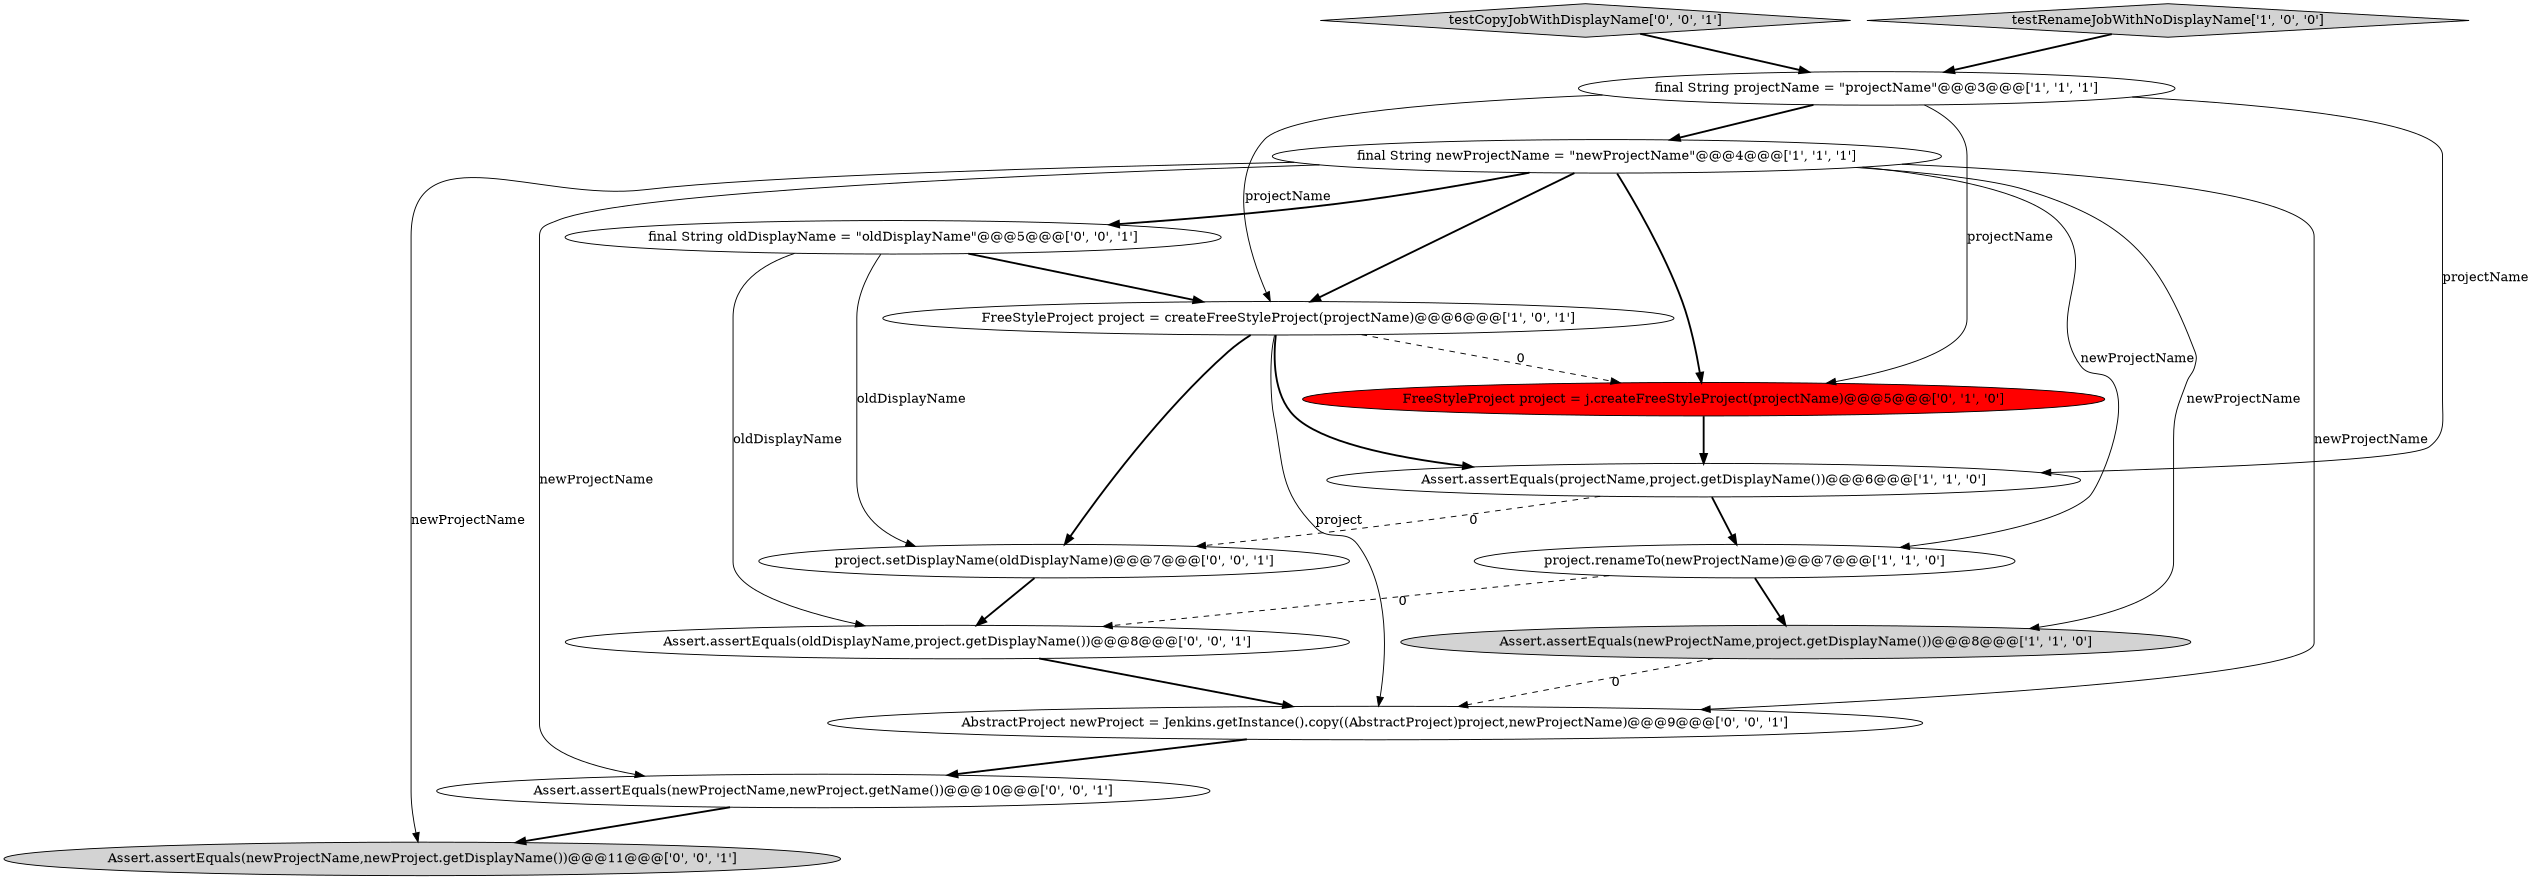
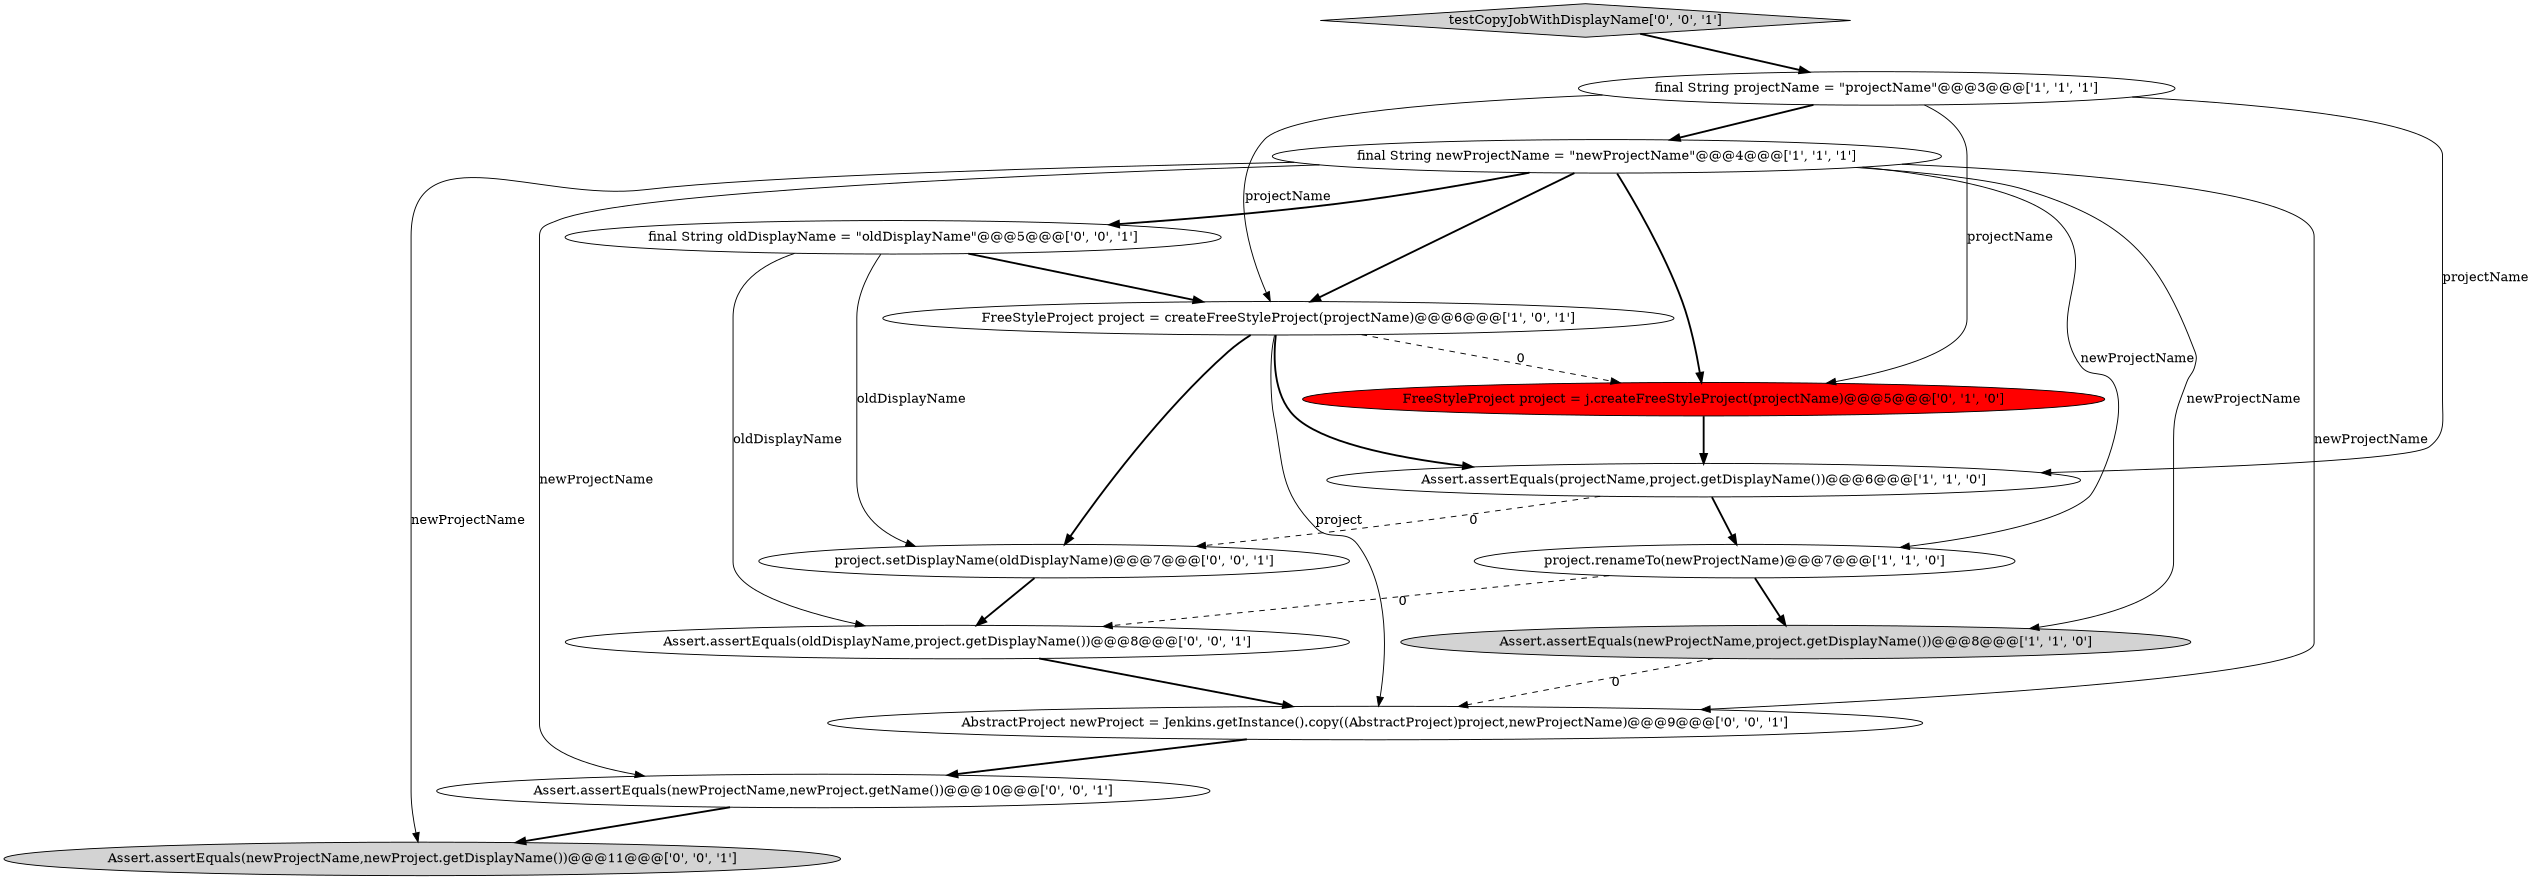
node "testRenameJobWithNoDisplayName['1', '0', '0']": removed
